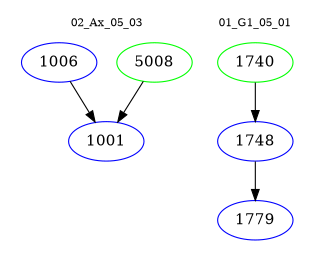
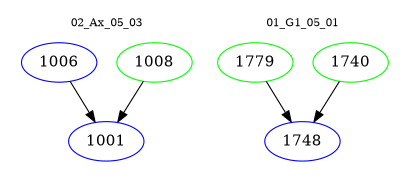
node "5008": label "5008" -> "1008"
edge "1748" -> "1779": reversed
node "1779": color blue -> green
